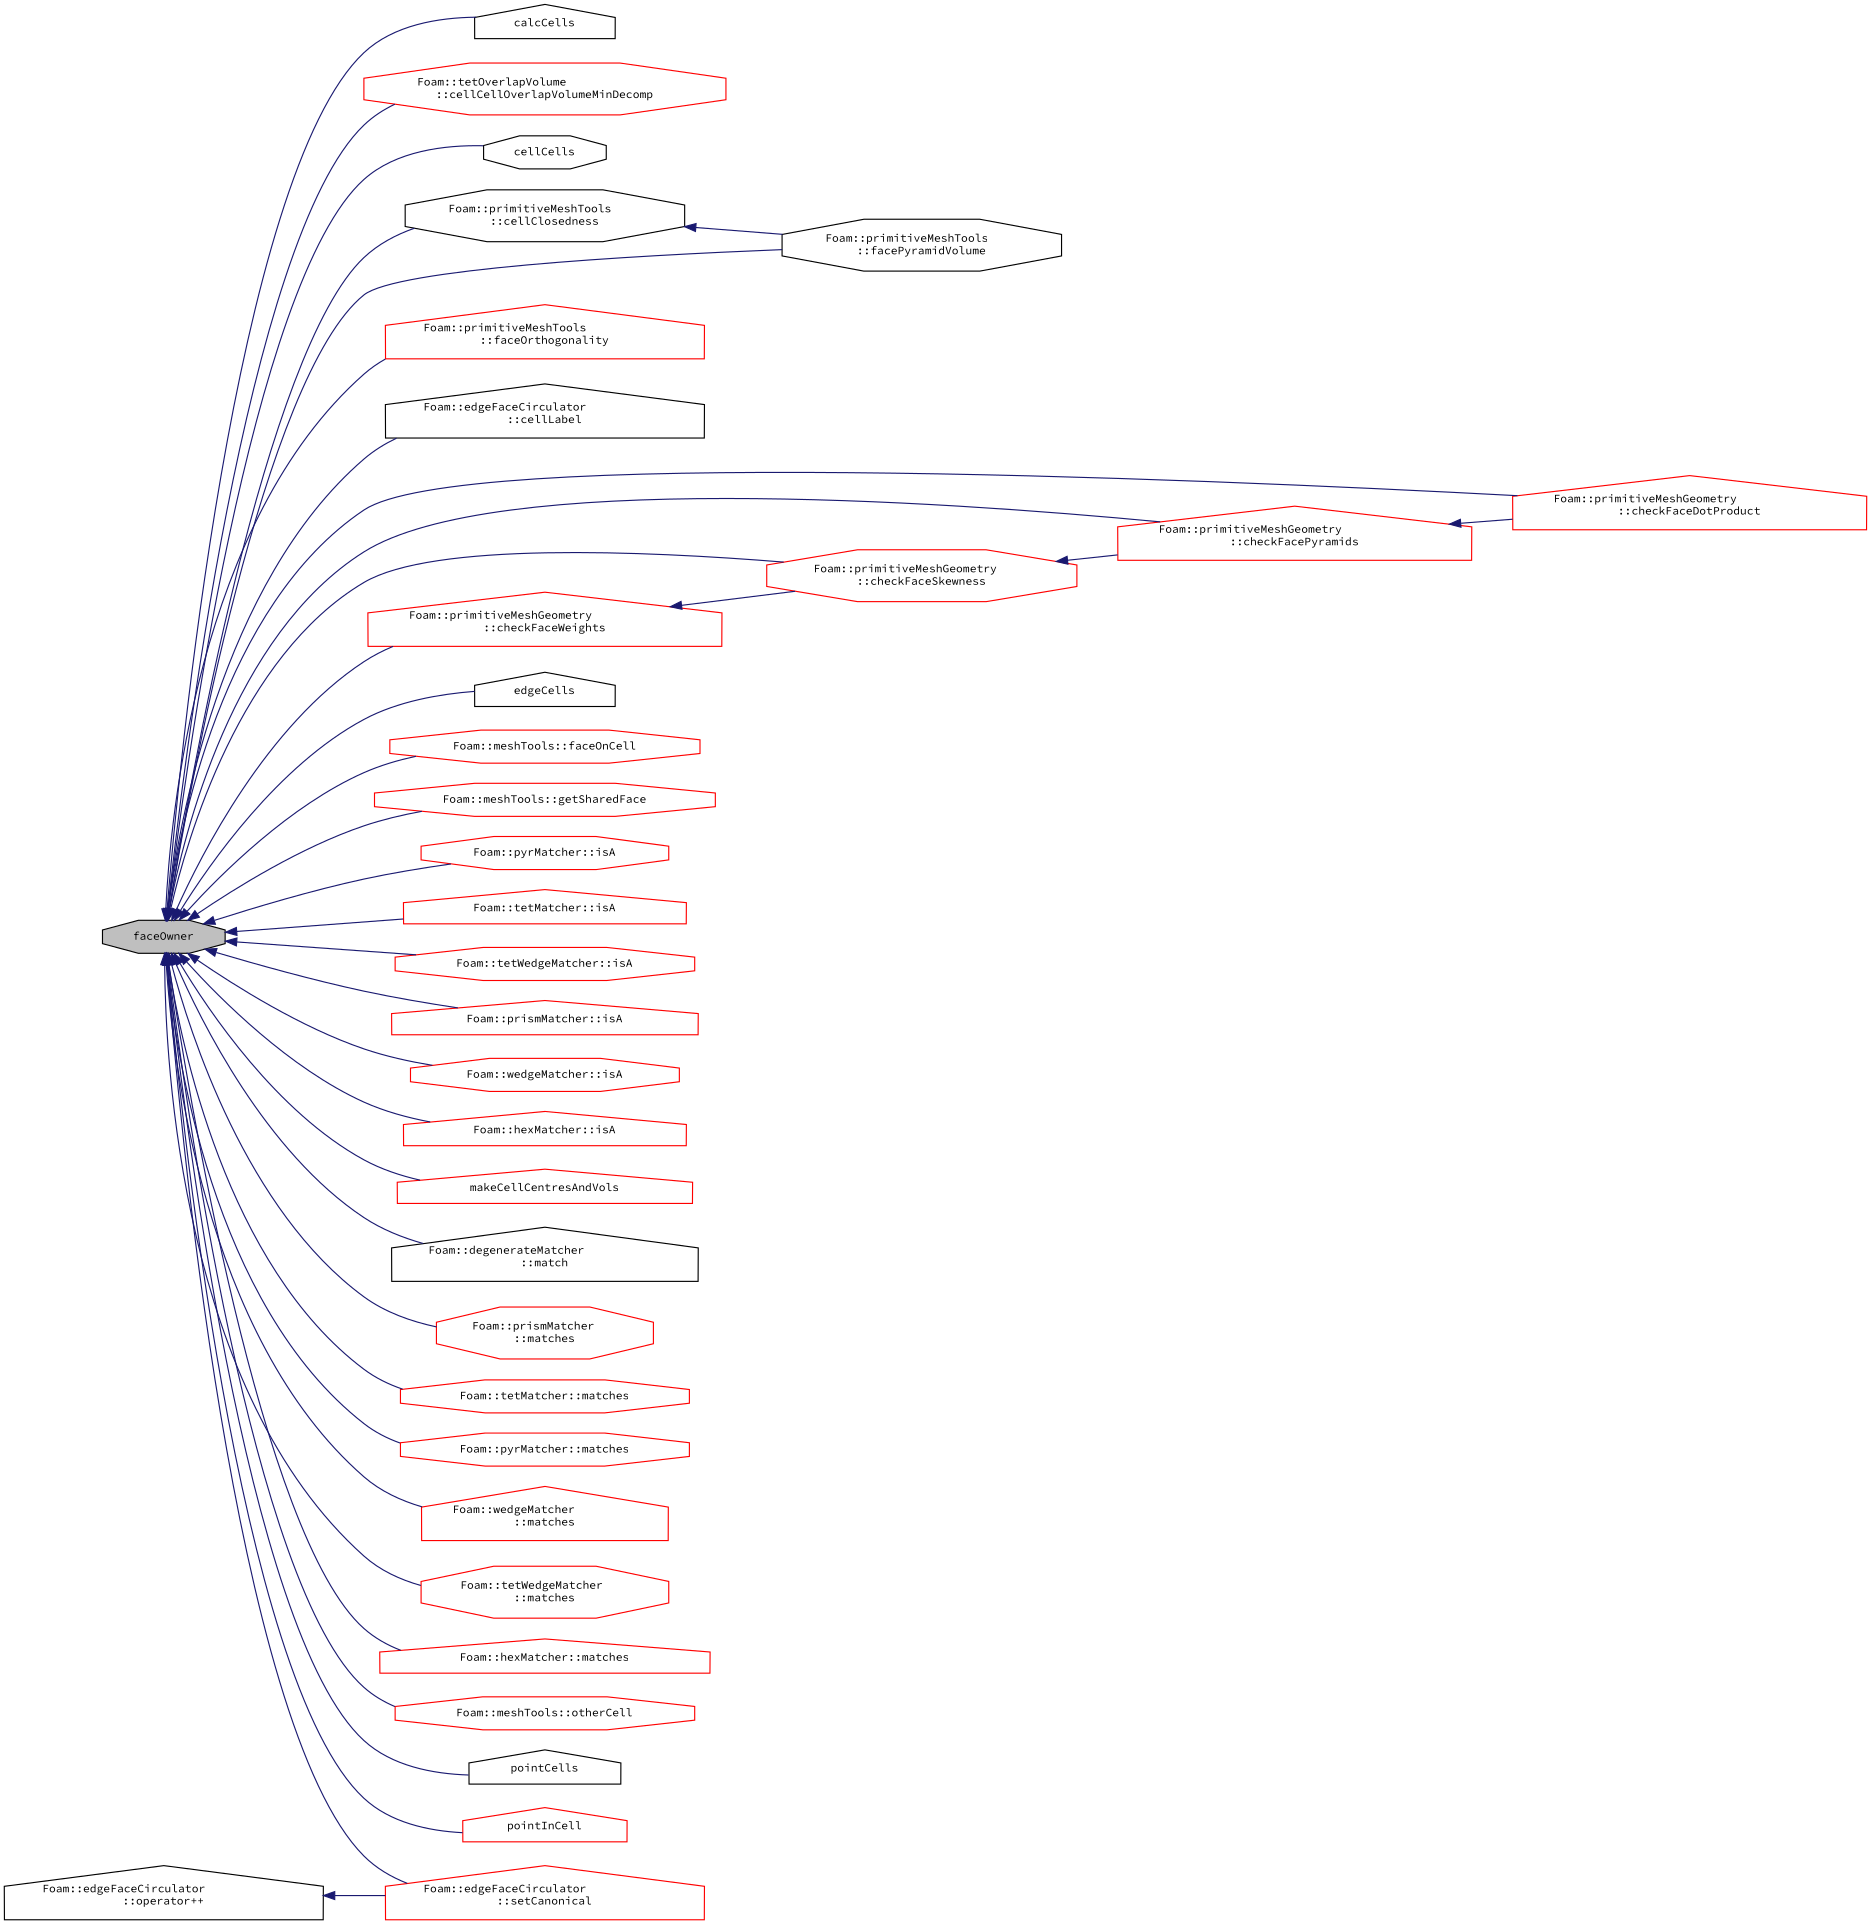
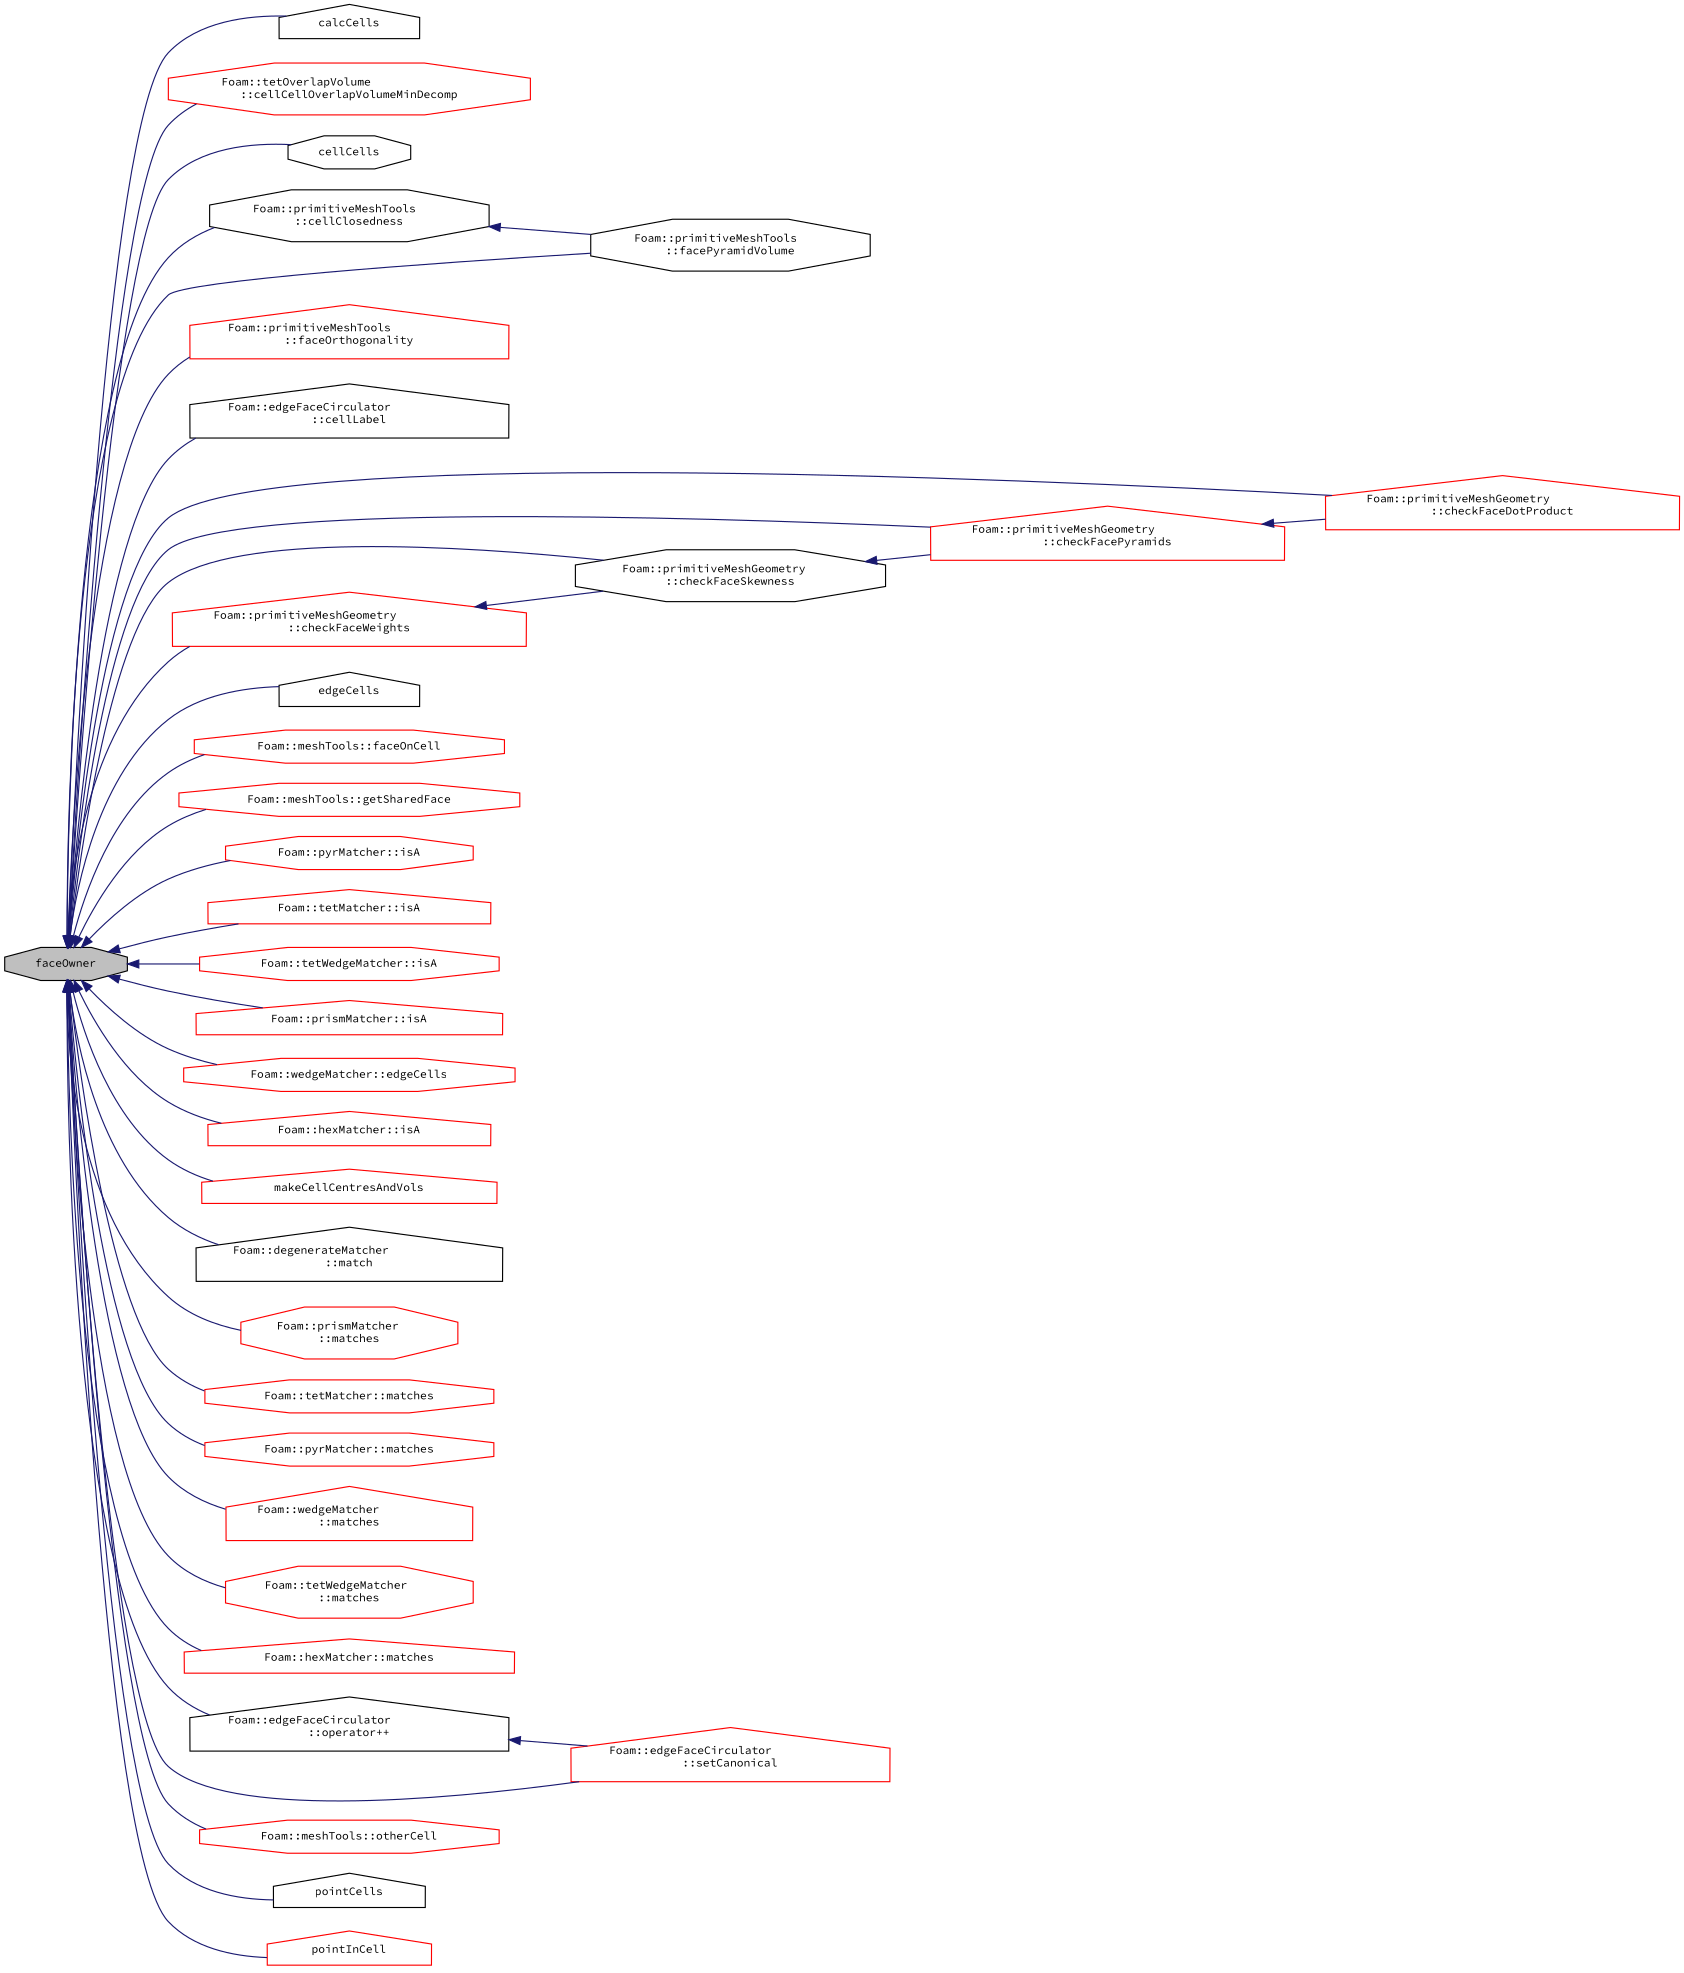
node "Foam::primitiveMeshGeometry ::checkFaceSkewness": color red -> black
node "Foam::wedgeMatcher::isA": label "Foam::wedgeMatcher::isA" -> "Foam::wedgeMatcher::edgeCells"
edge "Foam::edgeFaceCirculator ::operator++" -> "faceOwner": added
